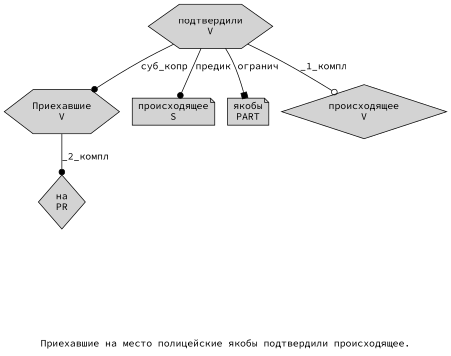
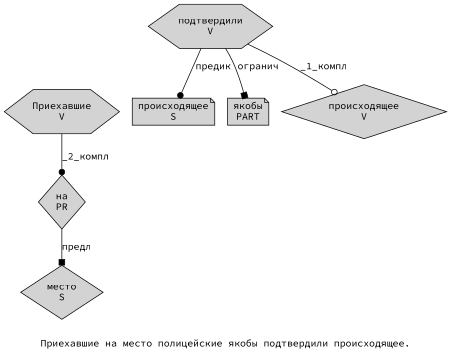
edge "подтвердили V" -> "Приехавшие V": removed, label "суб_копр"
node "место S": added
